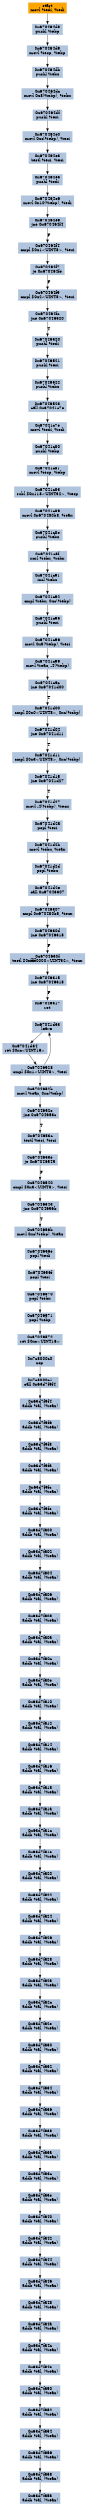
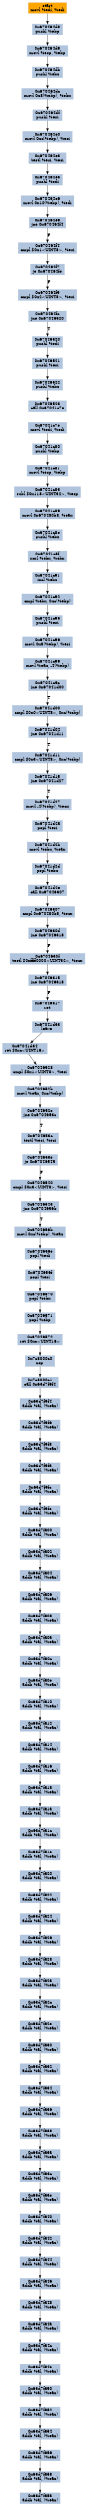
edge "0x67046523 call 0x67041c7e" -> "0x67041c7e movl %edi, %edi": removed
edge "0x67046528 cmpl $0x1<UINT8>, %esi" -> "0x67041d33 leave": now "0x67046317 ret" -> "0x67041d33 leave"
